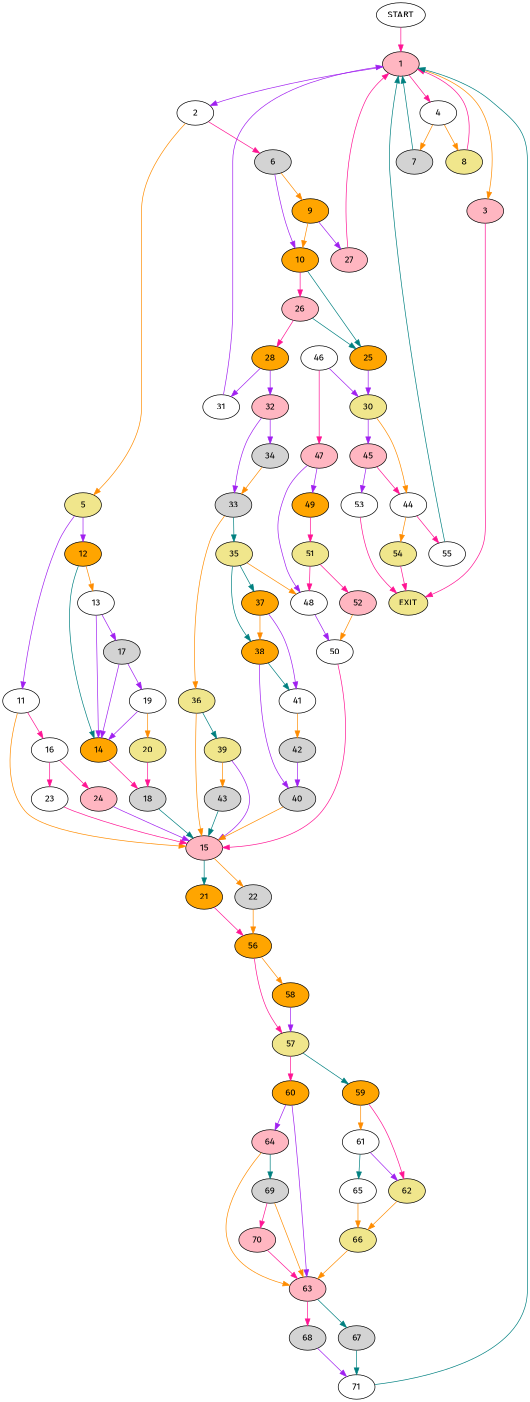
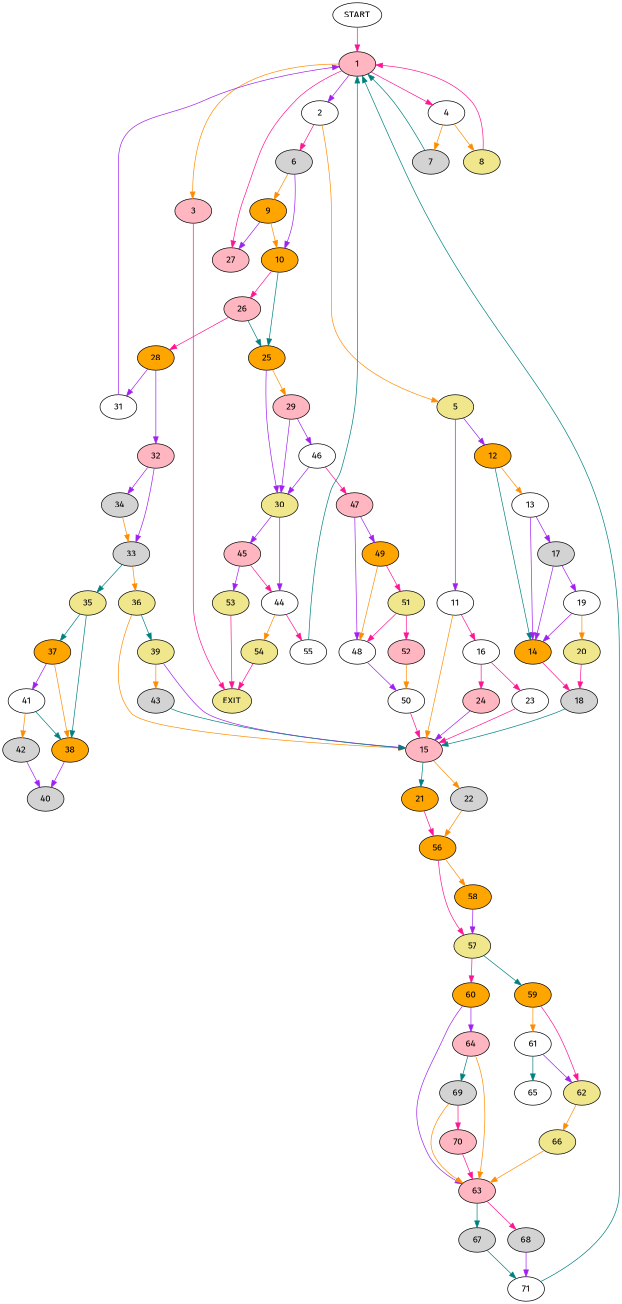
edge "27" -> "1": reversed
node "29": added
edge "30" -> "44": color darkorange -> purple
node "53": fillcolor white -> khaki
edge "35" -> "48": now "49" -> "48"
edge "38" -> "41": reversed
edge "40" -> "15": removed
edge "65" -> "66": removed
